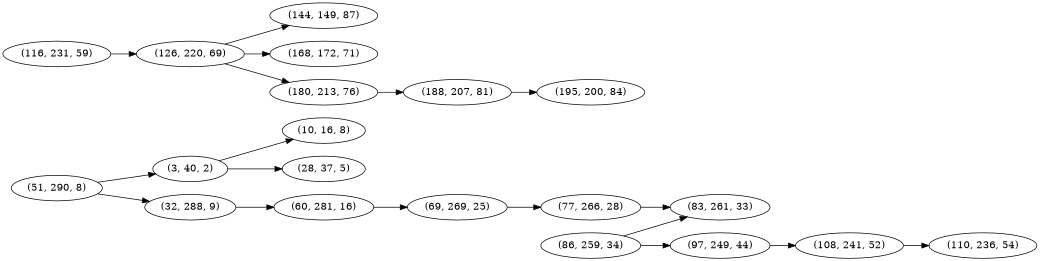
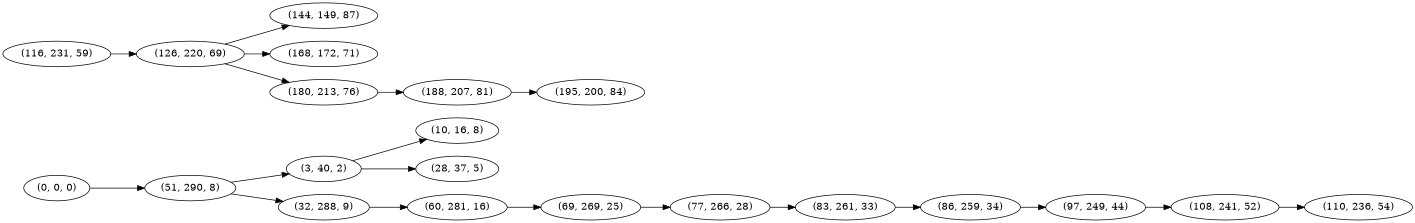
node "(0, 0, 0)": added
edge "(86, 259, 34)" -> "(83, 261, 33)": reversed
